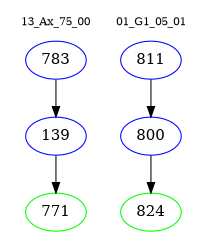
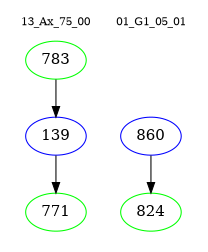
node "783": color blue -> green
node "811": removed
node "800": label "800" -> "860"
